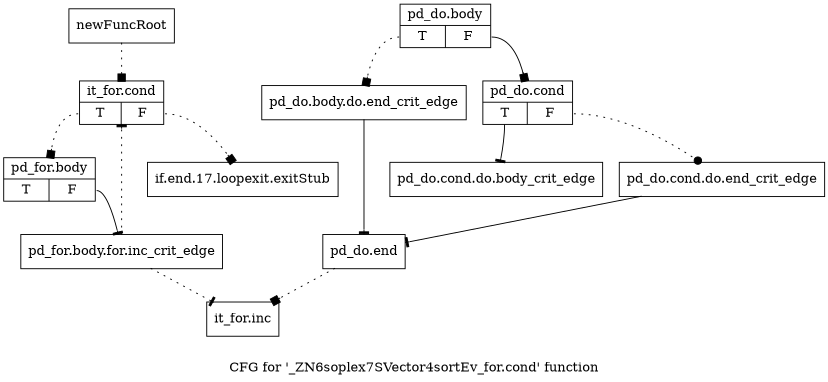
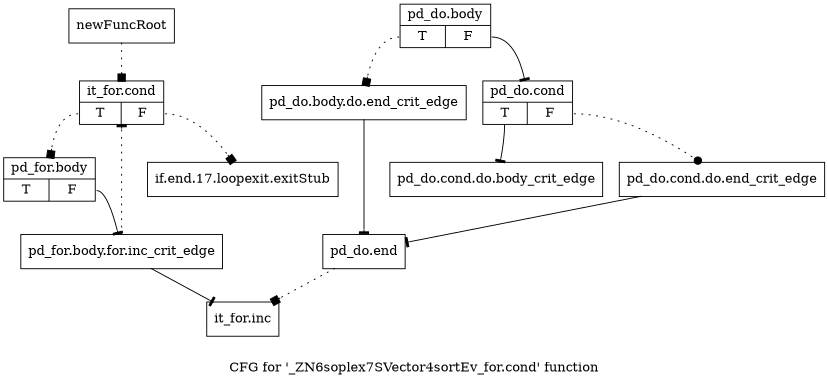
edge "pd_do.body" -> "pd_do.cond": arrowhead box -> tee
edge "pd_for.body.for.inc_crit_edge" -> "it_for.inc": style dotted -> solid
